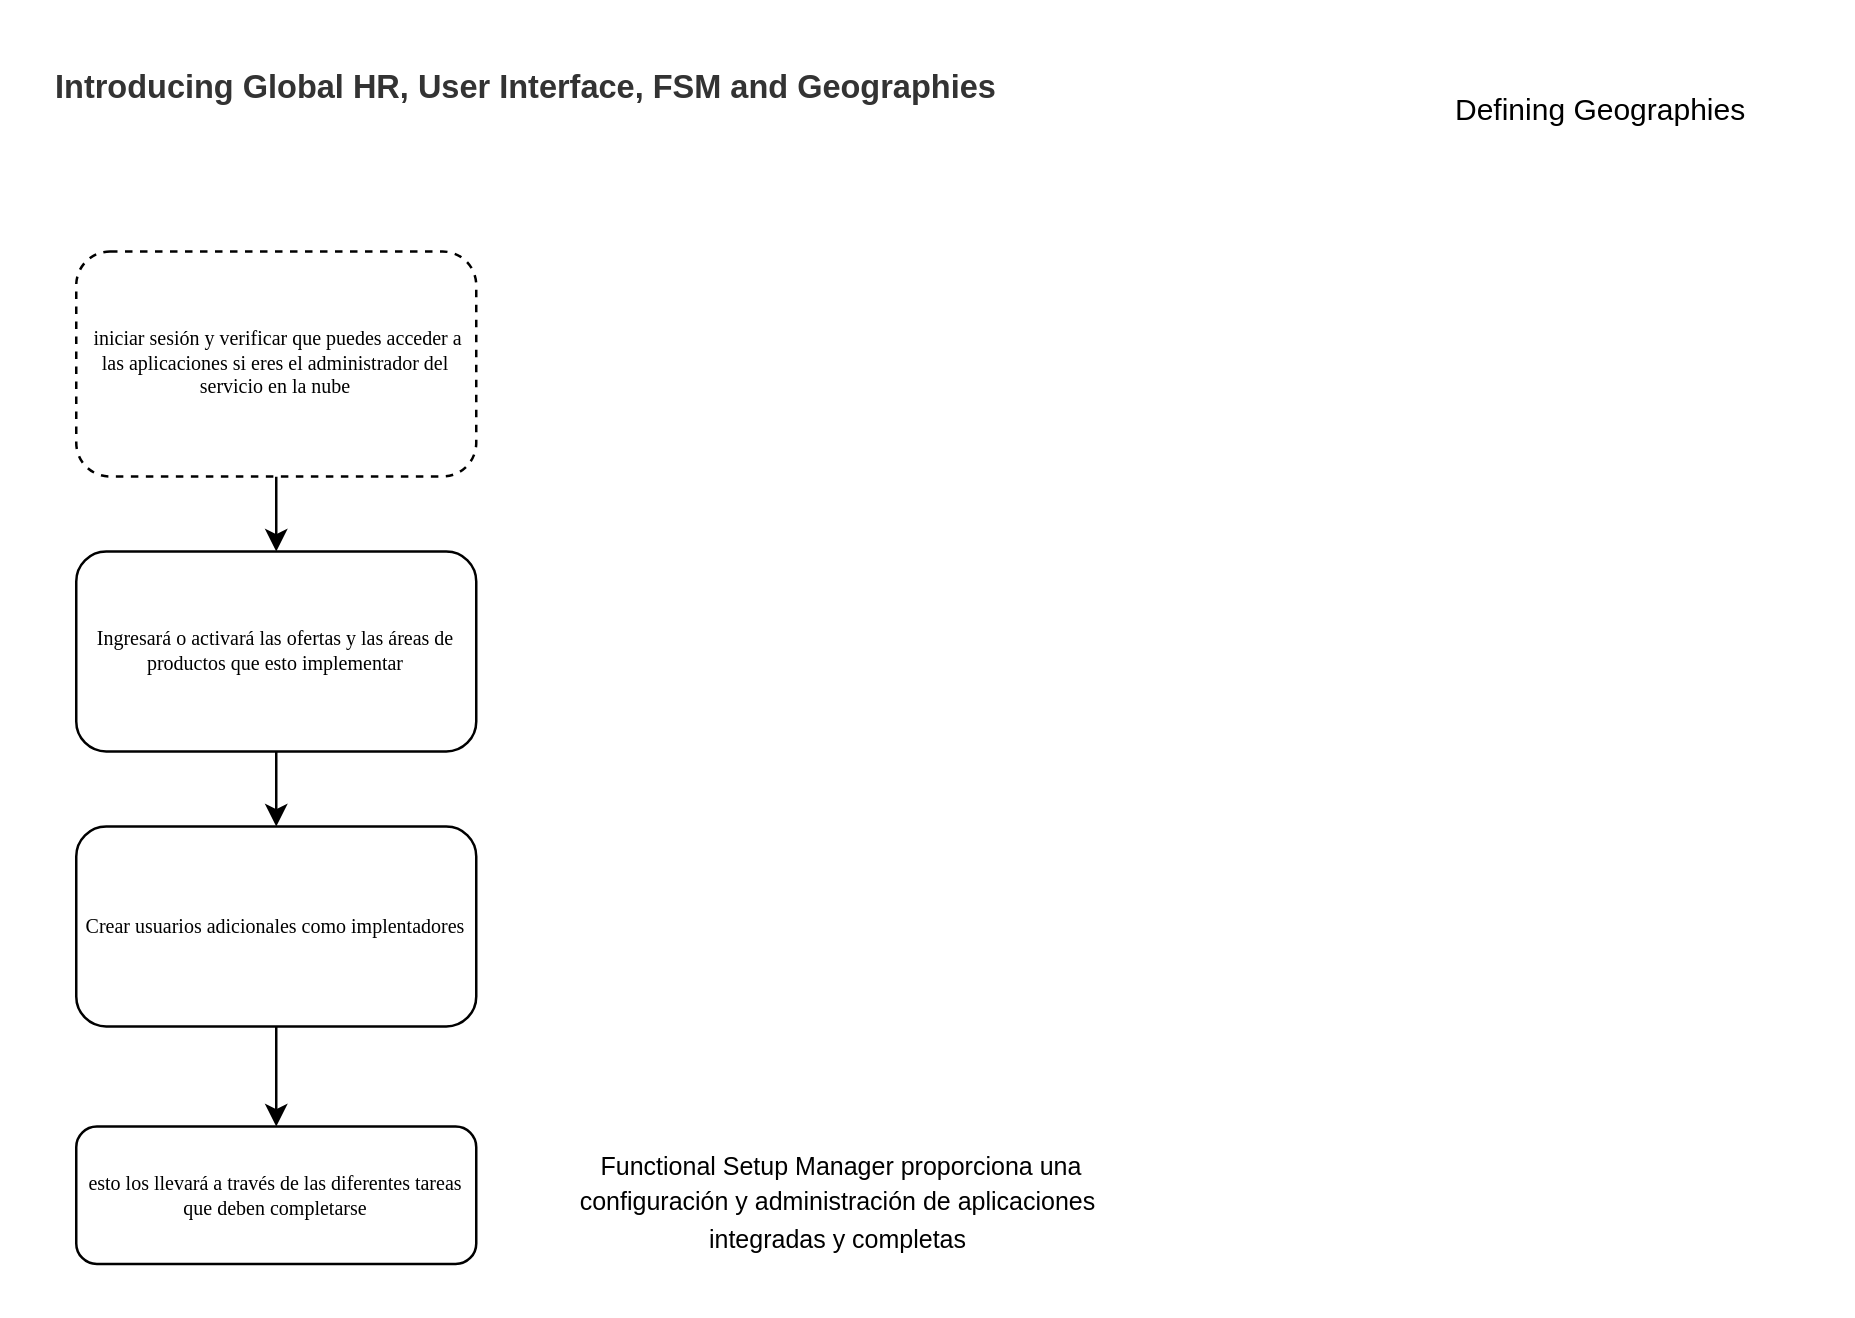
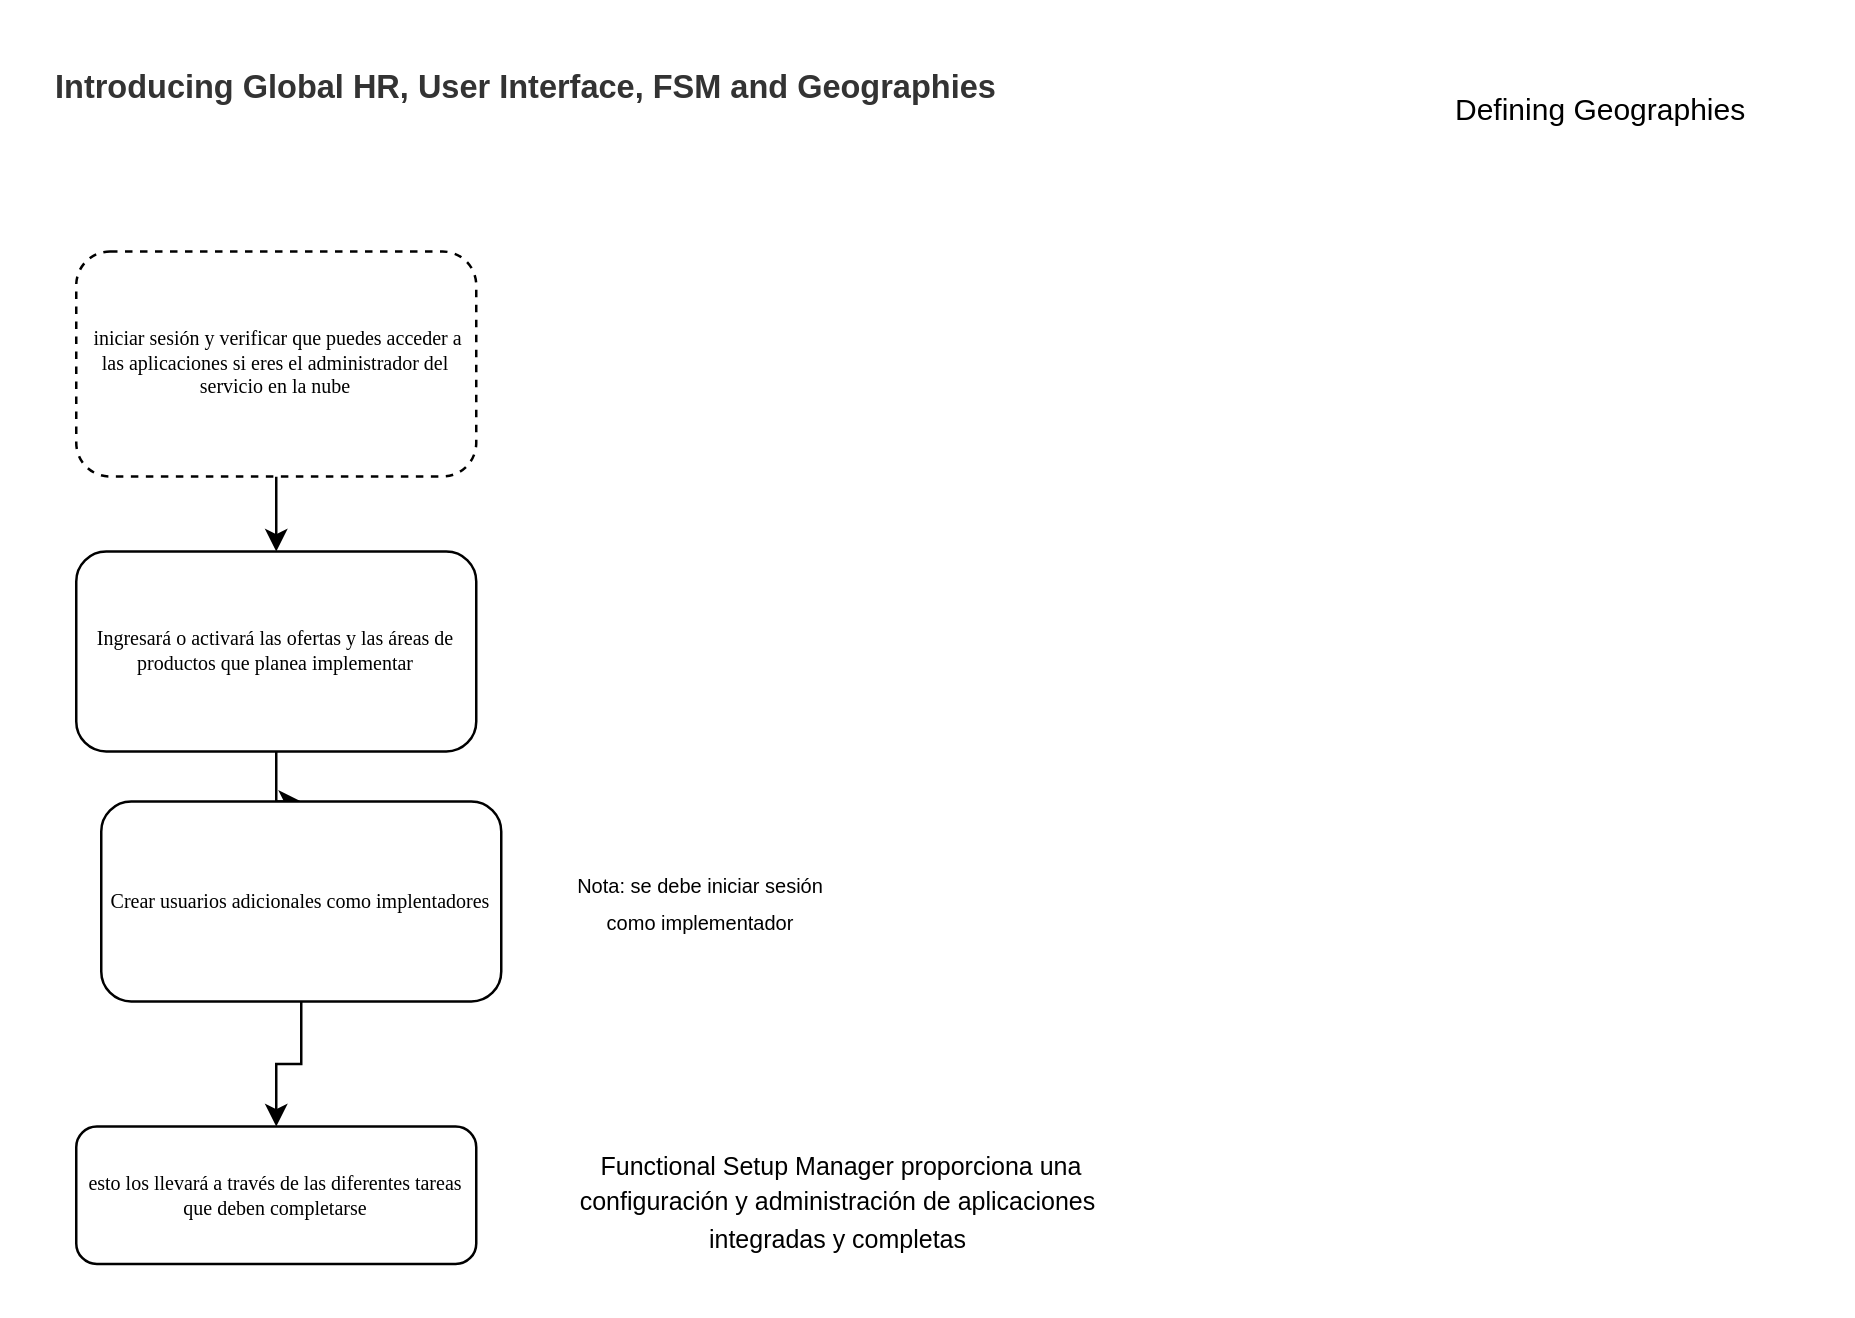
node "Ingresará o activará las ofertas y las áreas de productos que esto implementar": label "Ingresará o activará las ofertas y las áreas de productos que esto implementar" -> "Ingresará o activará las ofertas y las áreas de productos que planea implementar"
node "Nota: se debe iniciar sesión como implementador": added
node "Crear usuarios adicionales como implentadores": moved (276, 926) -> (301, 901)
